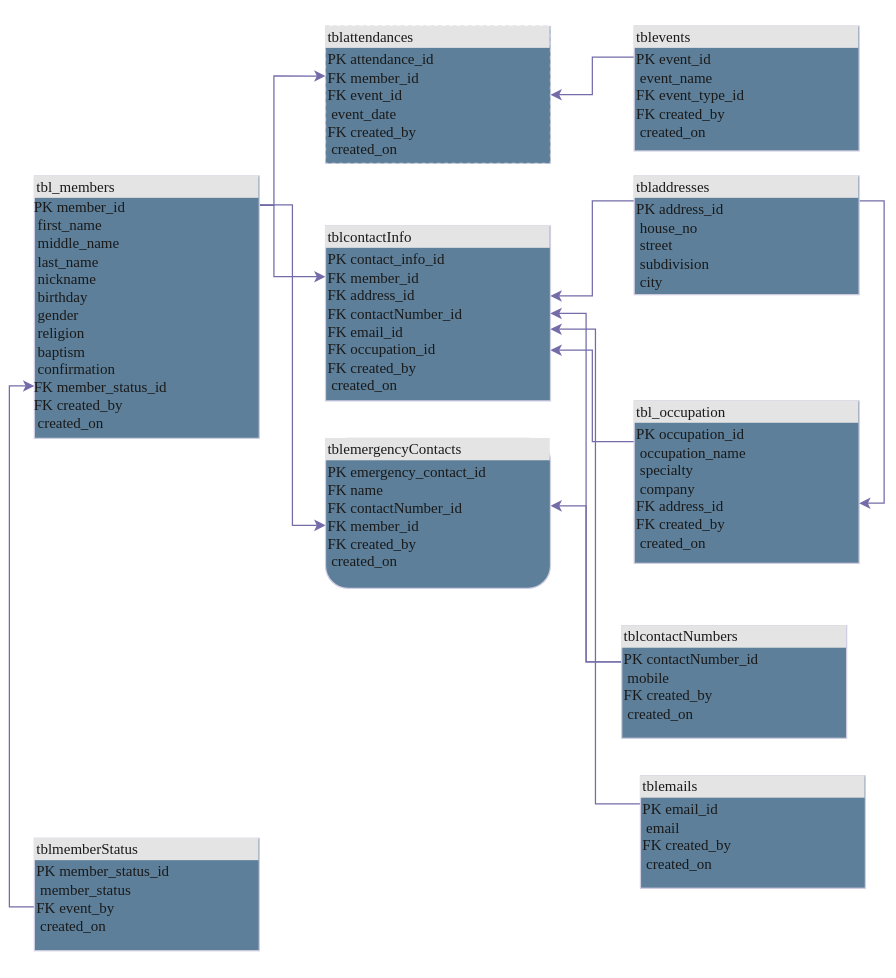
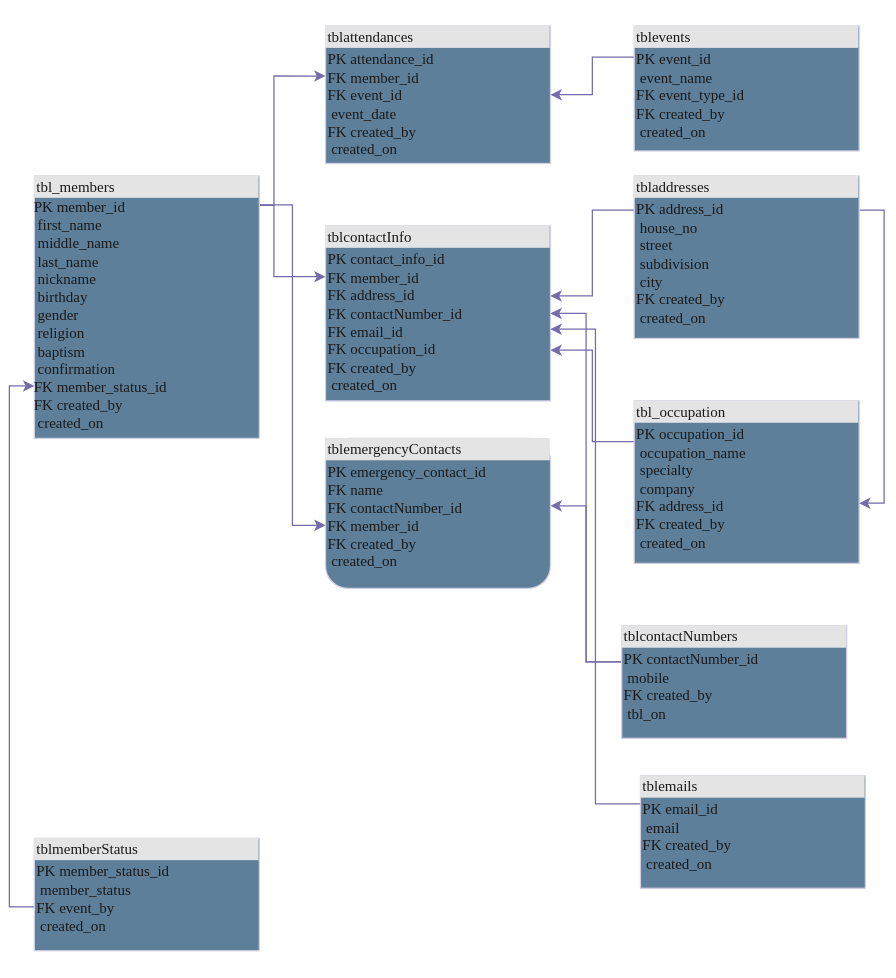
node "tblattendances PK attendance_id FK member_id FK event_id event_date FK created_by created_on": style dashed -> solid
node "tbladdresses PK address_id house_no street subdivision city FK created_by created_on": size 225x119 -> 225x163
node "tblcontactNumbers PK contactNumber_id mobile FK created_by created_on": label "tblcontactNumbers PK contactNumber_id mobile FK created_by created_on" -> "tblcontactNumbers PK contactNumber_id mobile FK created_by tbl_on"
